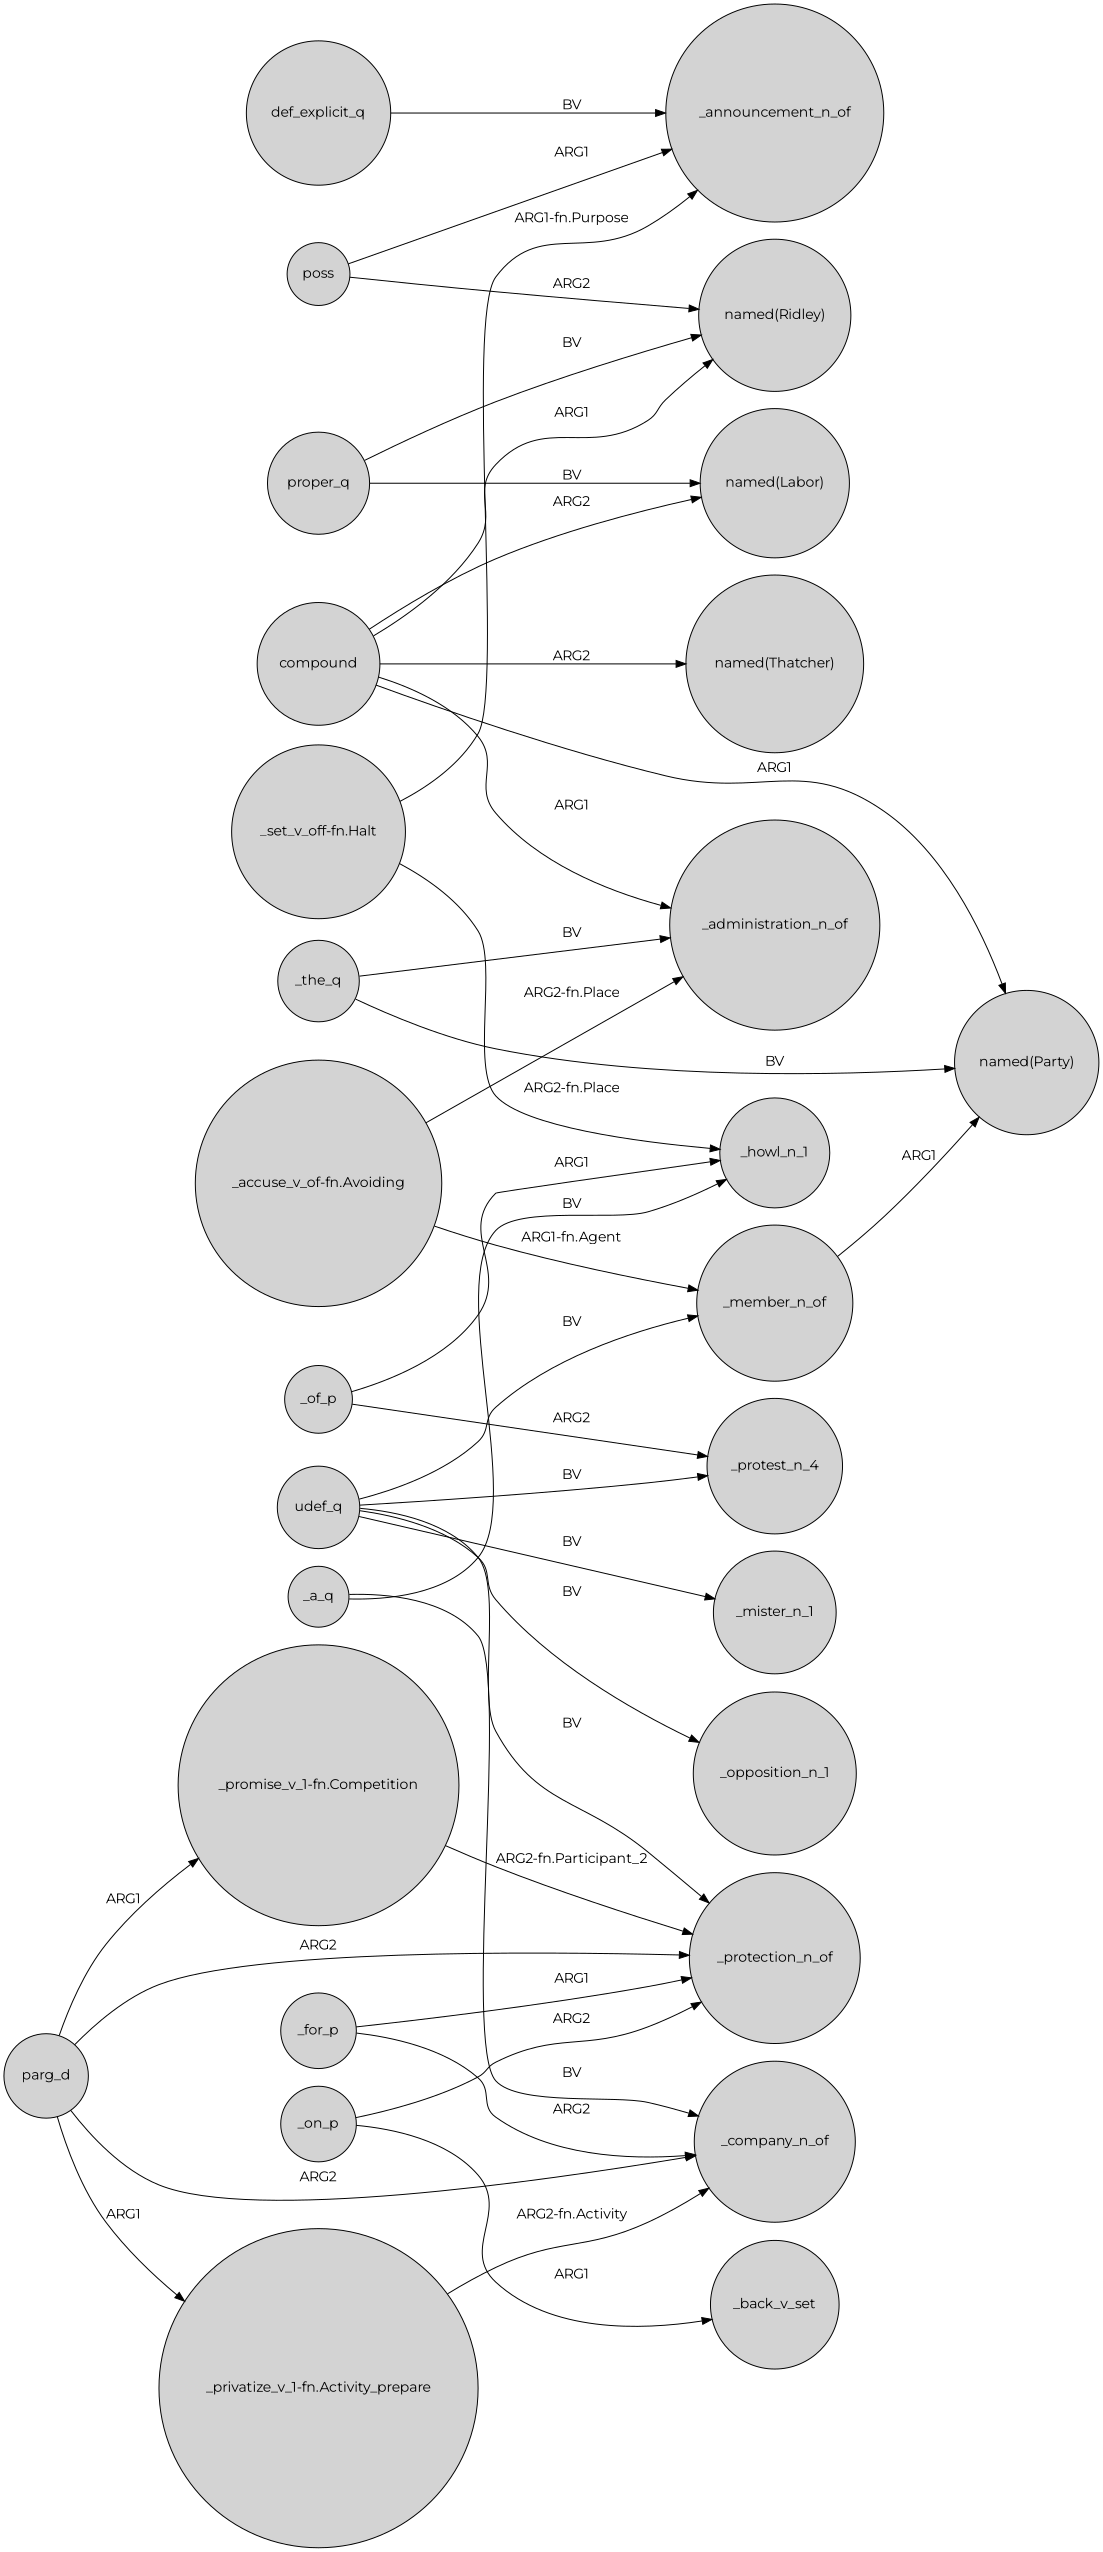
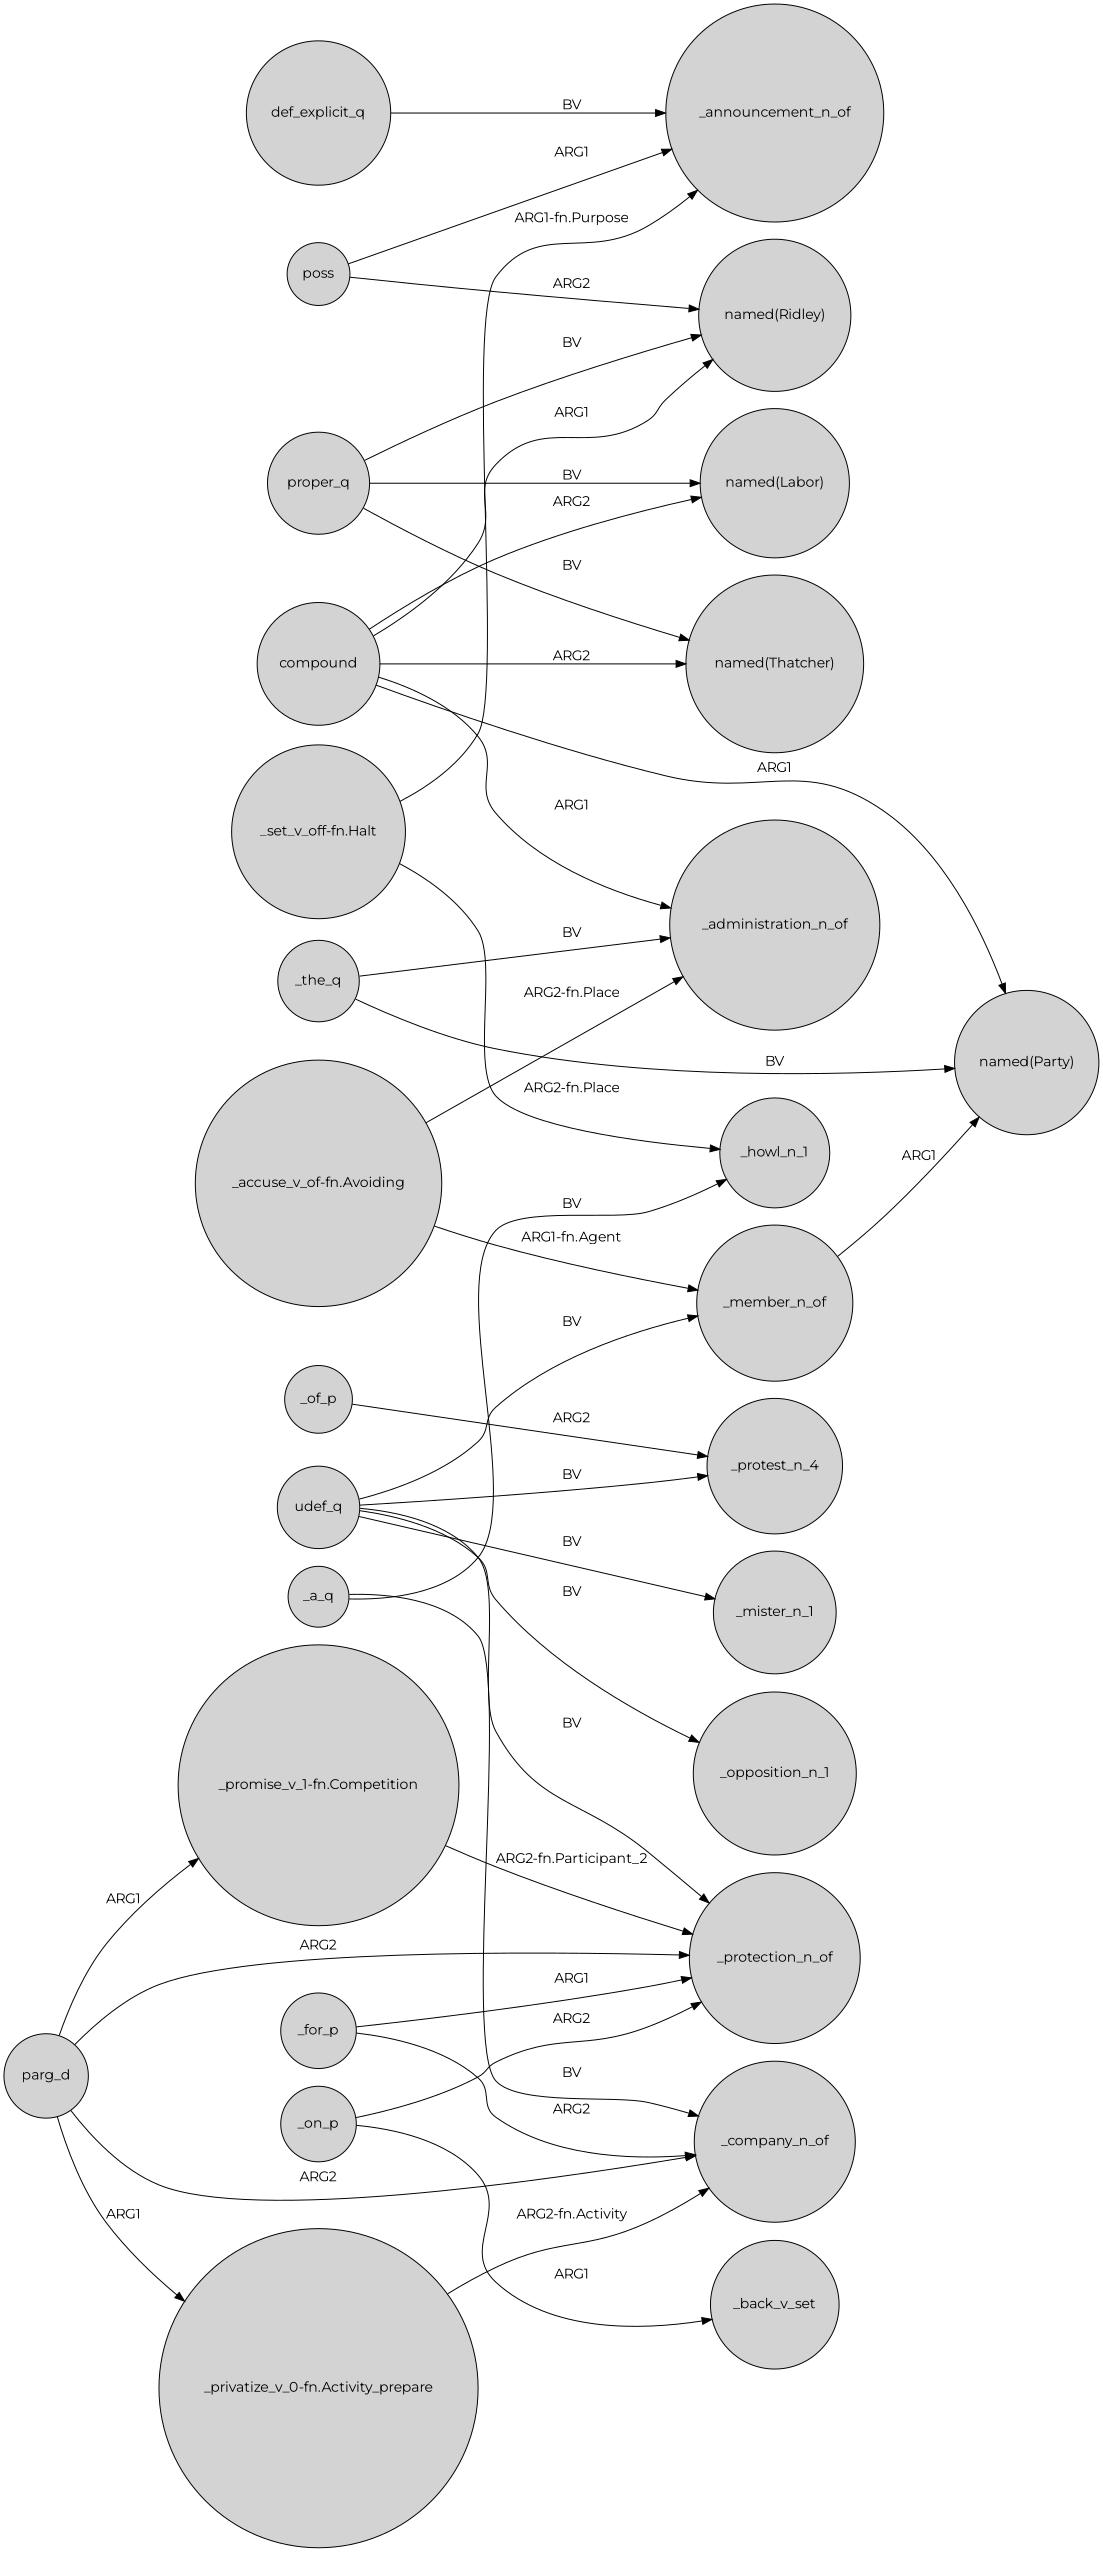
edge "proper_q" -> "named(Thatcher)": added, label "BV"
edge "_of_p" -> "_howl_n_1": removed, label "ARG1"
node "_privatize_v_1-fn.Activity_prepare": label "_privatize_v_1-fn.Activity_prepare" -> "_privatize_v_0-fn.Activity_prepare"
